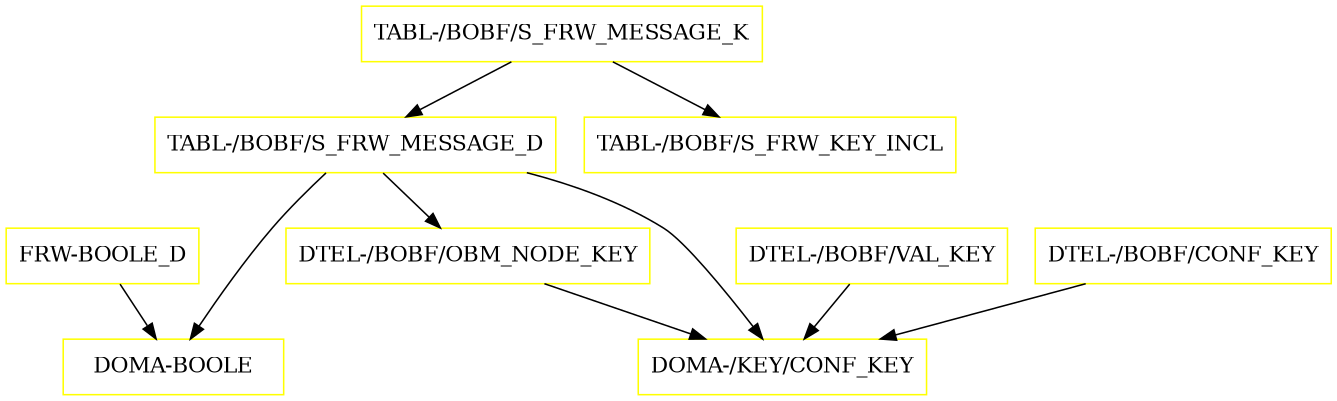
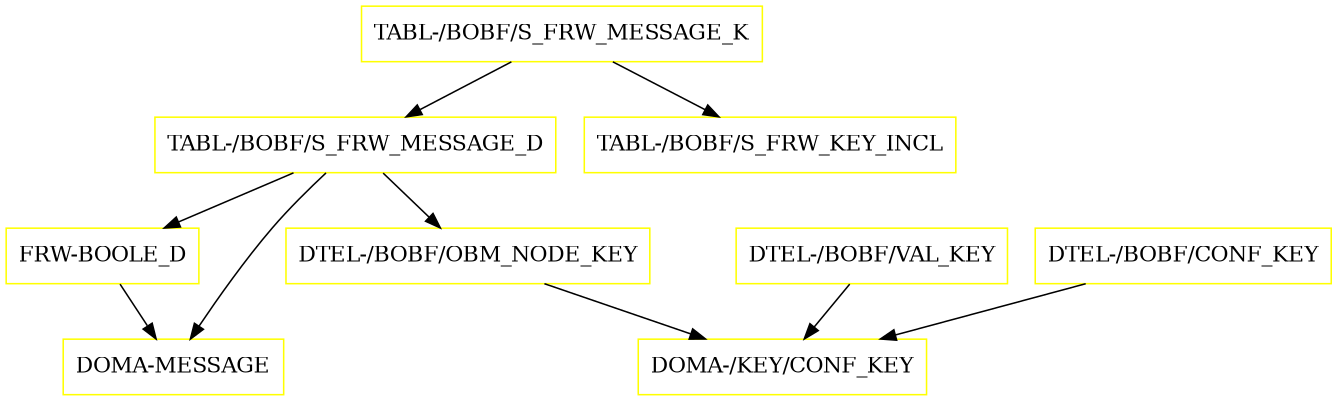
edge "TABL-/BOBF/S_FRW_MESSAGE_D" -> "DOMA-/KEY/CONF_KEY": now "TABL-/BOBF/S_FRW_MESSAGE_D" -> "FRW-BOOLE_D"
node "DOMA-BOOLE": label "DOMA-BOOLE" -> "DOMA-MESSAGE"
